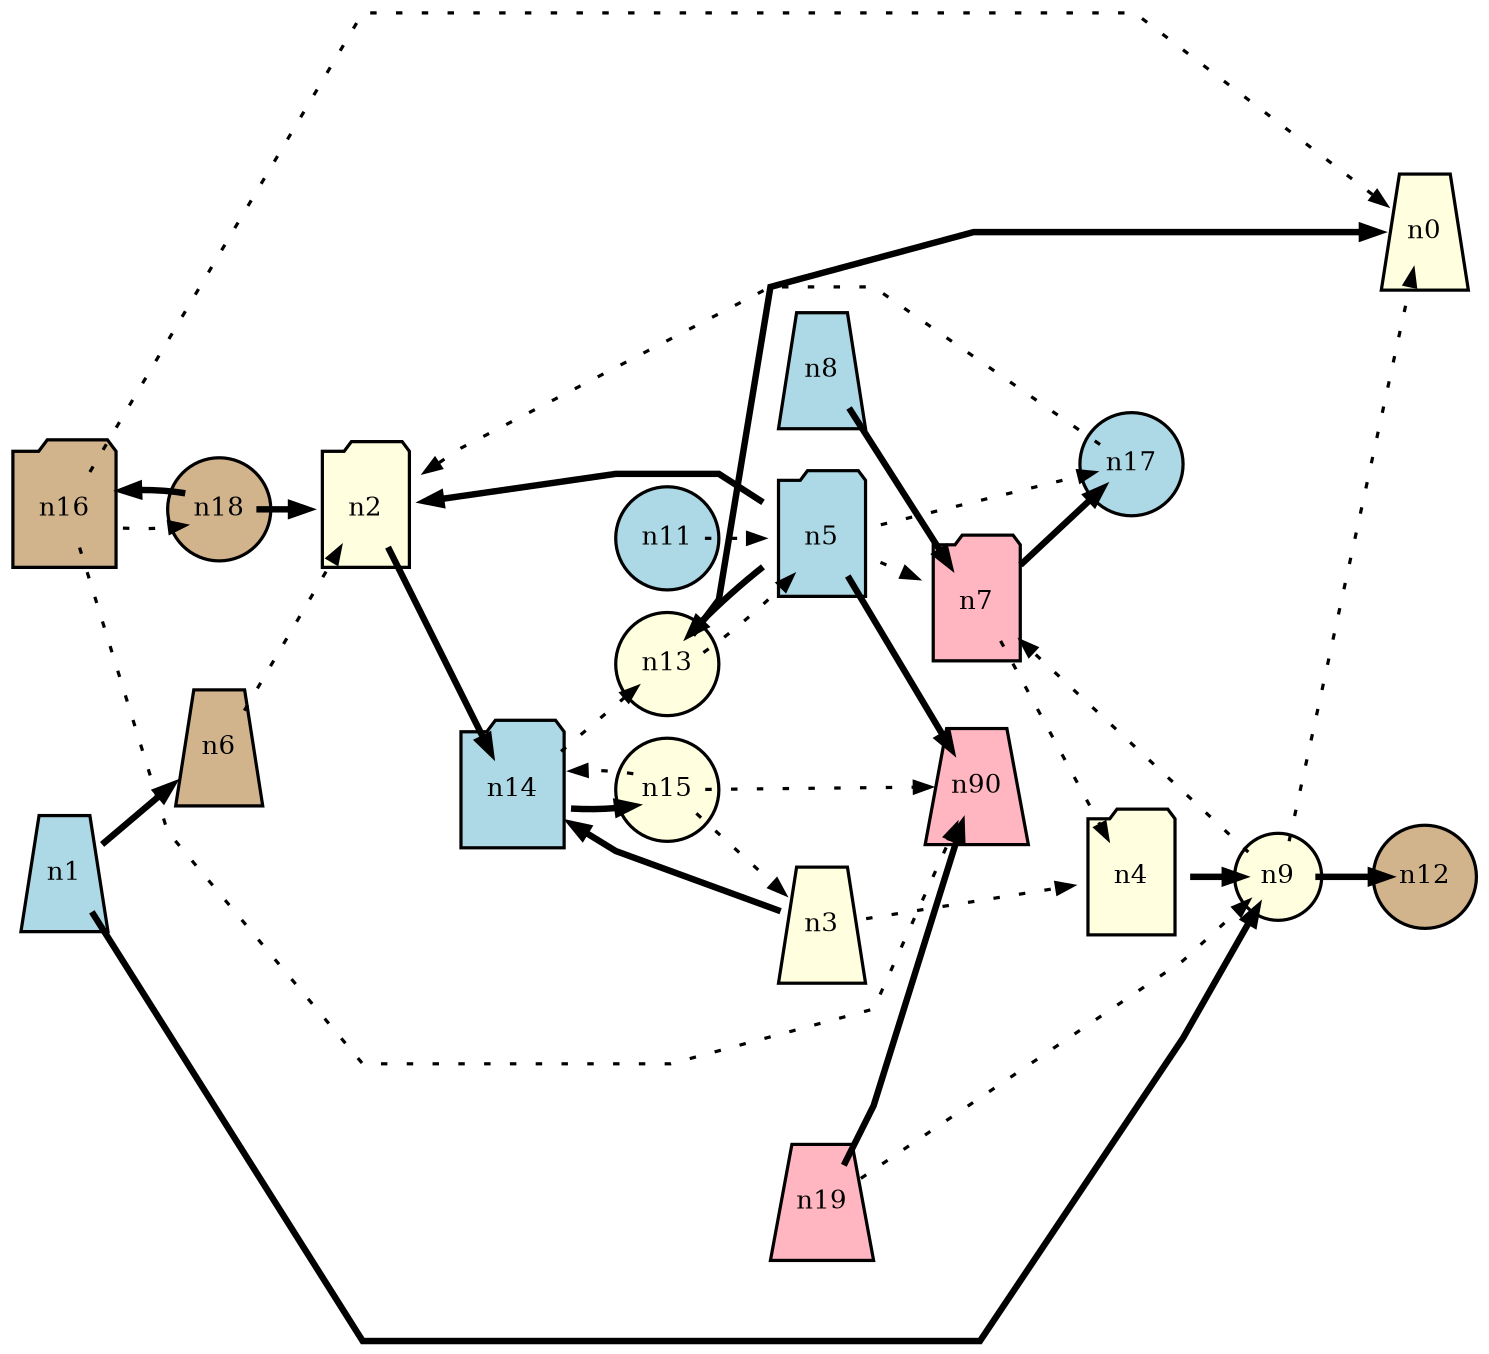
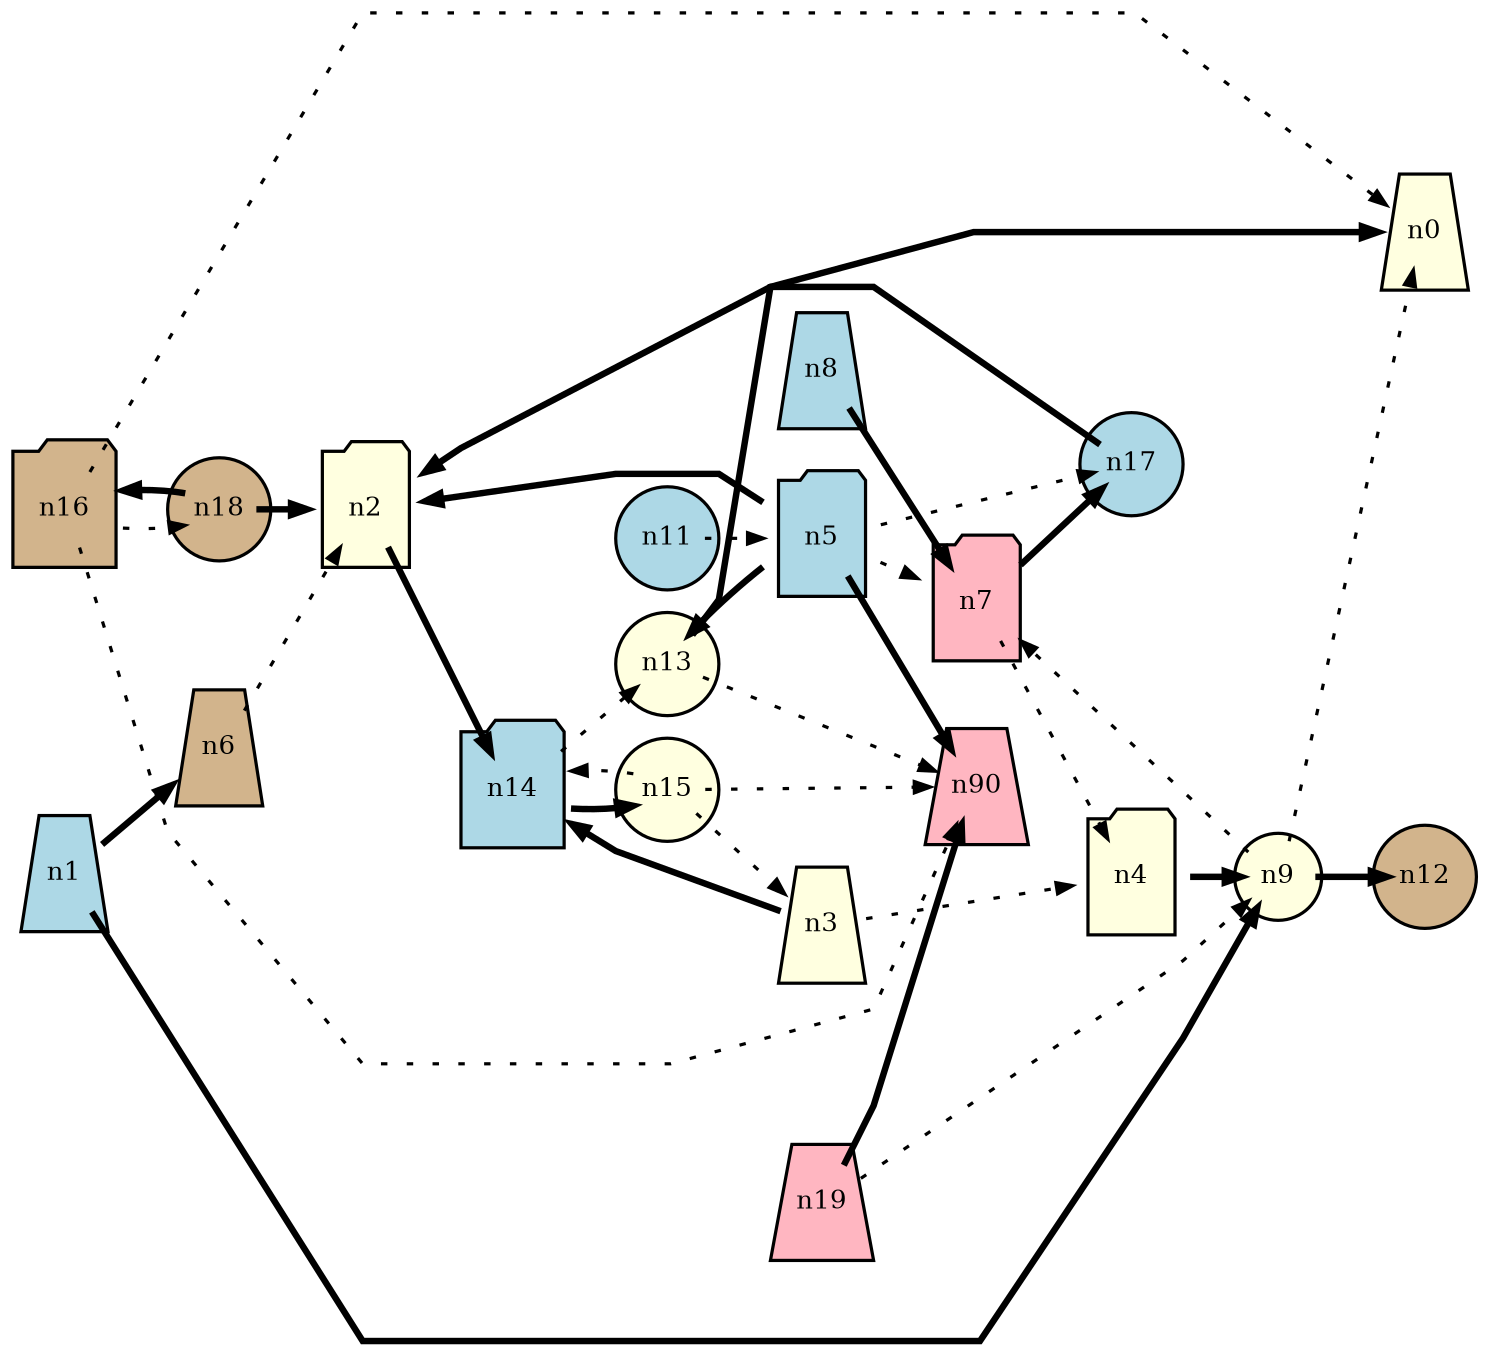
edge "n17" -> "n2": style dotted -> bold
edge "n13" -> "n5": now "n13" -> "n90"
